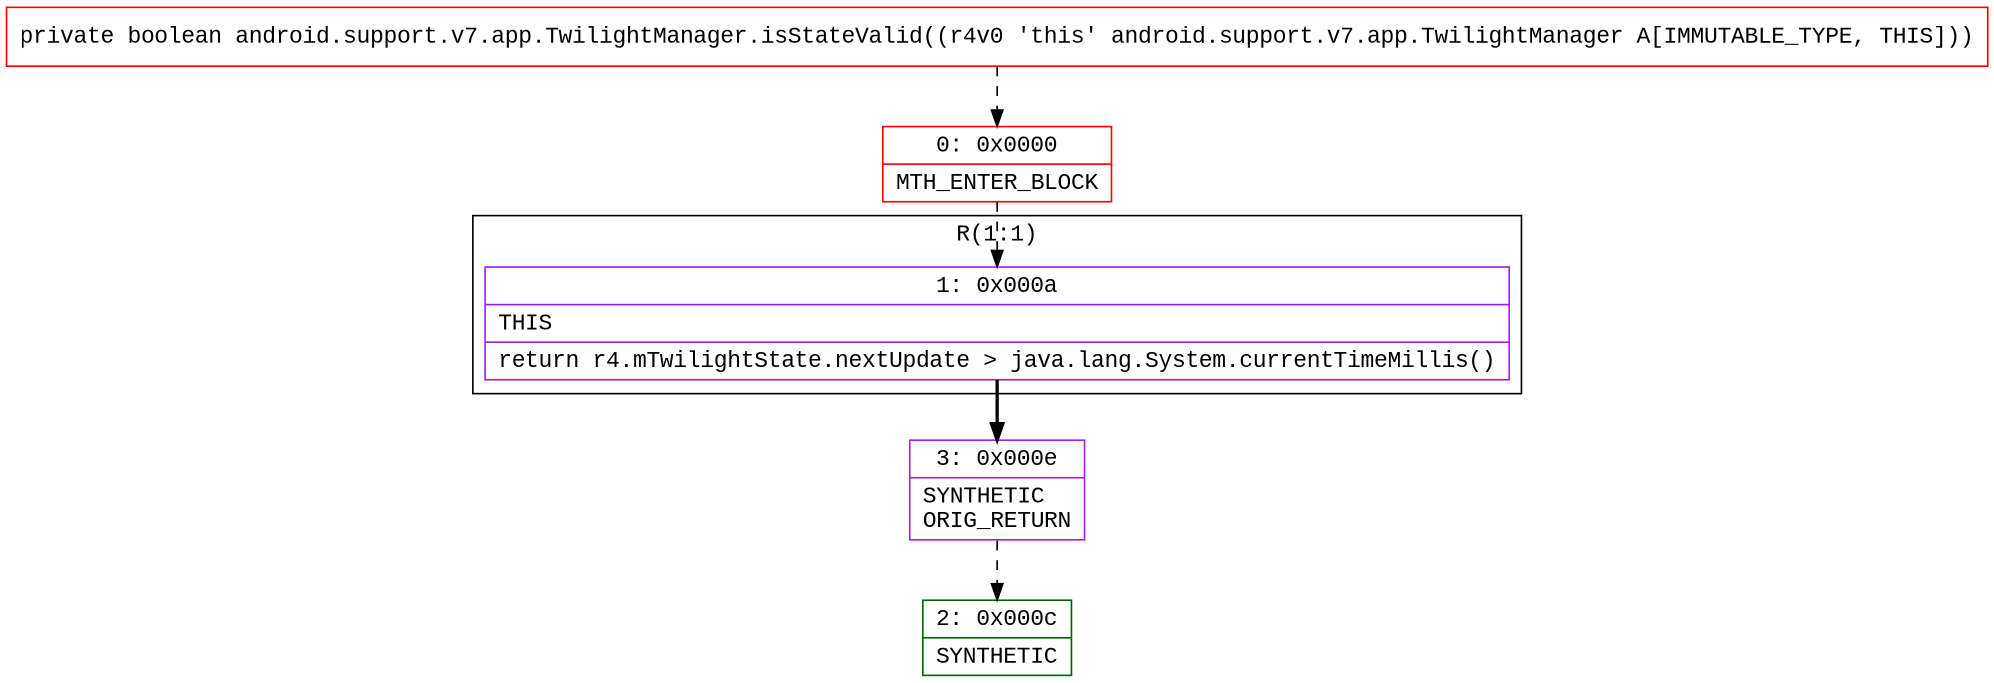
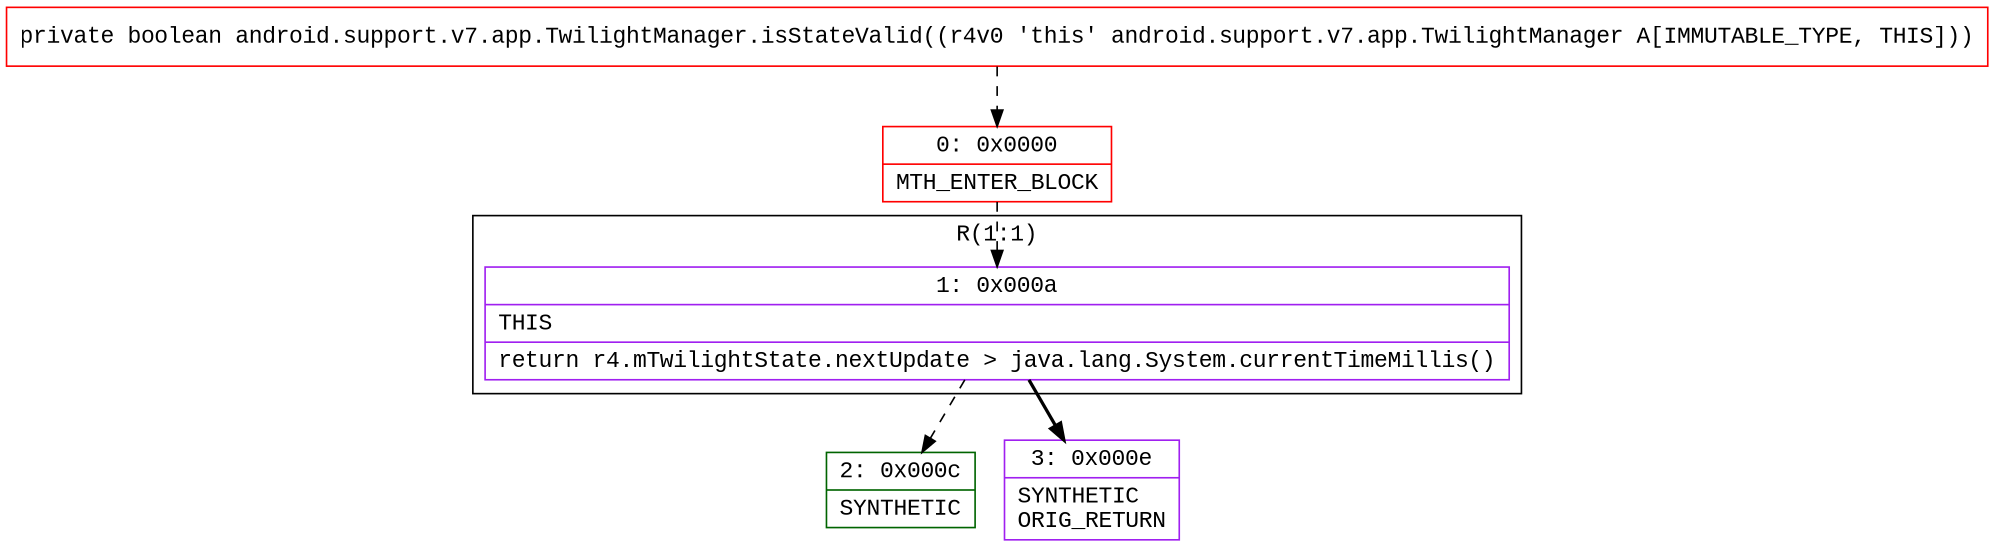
edge "3: 0x000e" -> "2: 0x000c": now "1: 0x000a" -> "2: 0x000c"
